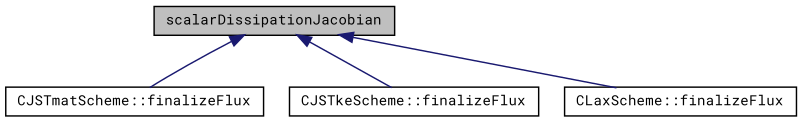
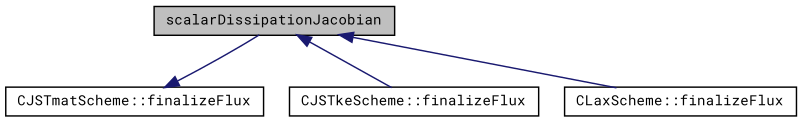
edge "CJSTmatScheme::finalizeFlux" -> "scalarDissipationJacobian": reversed
